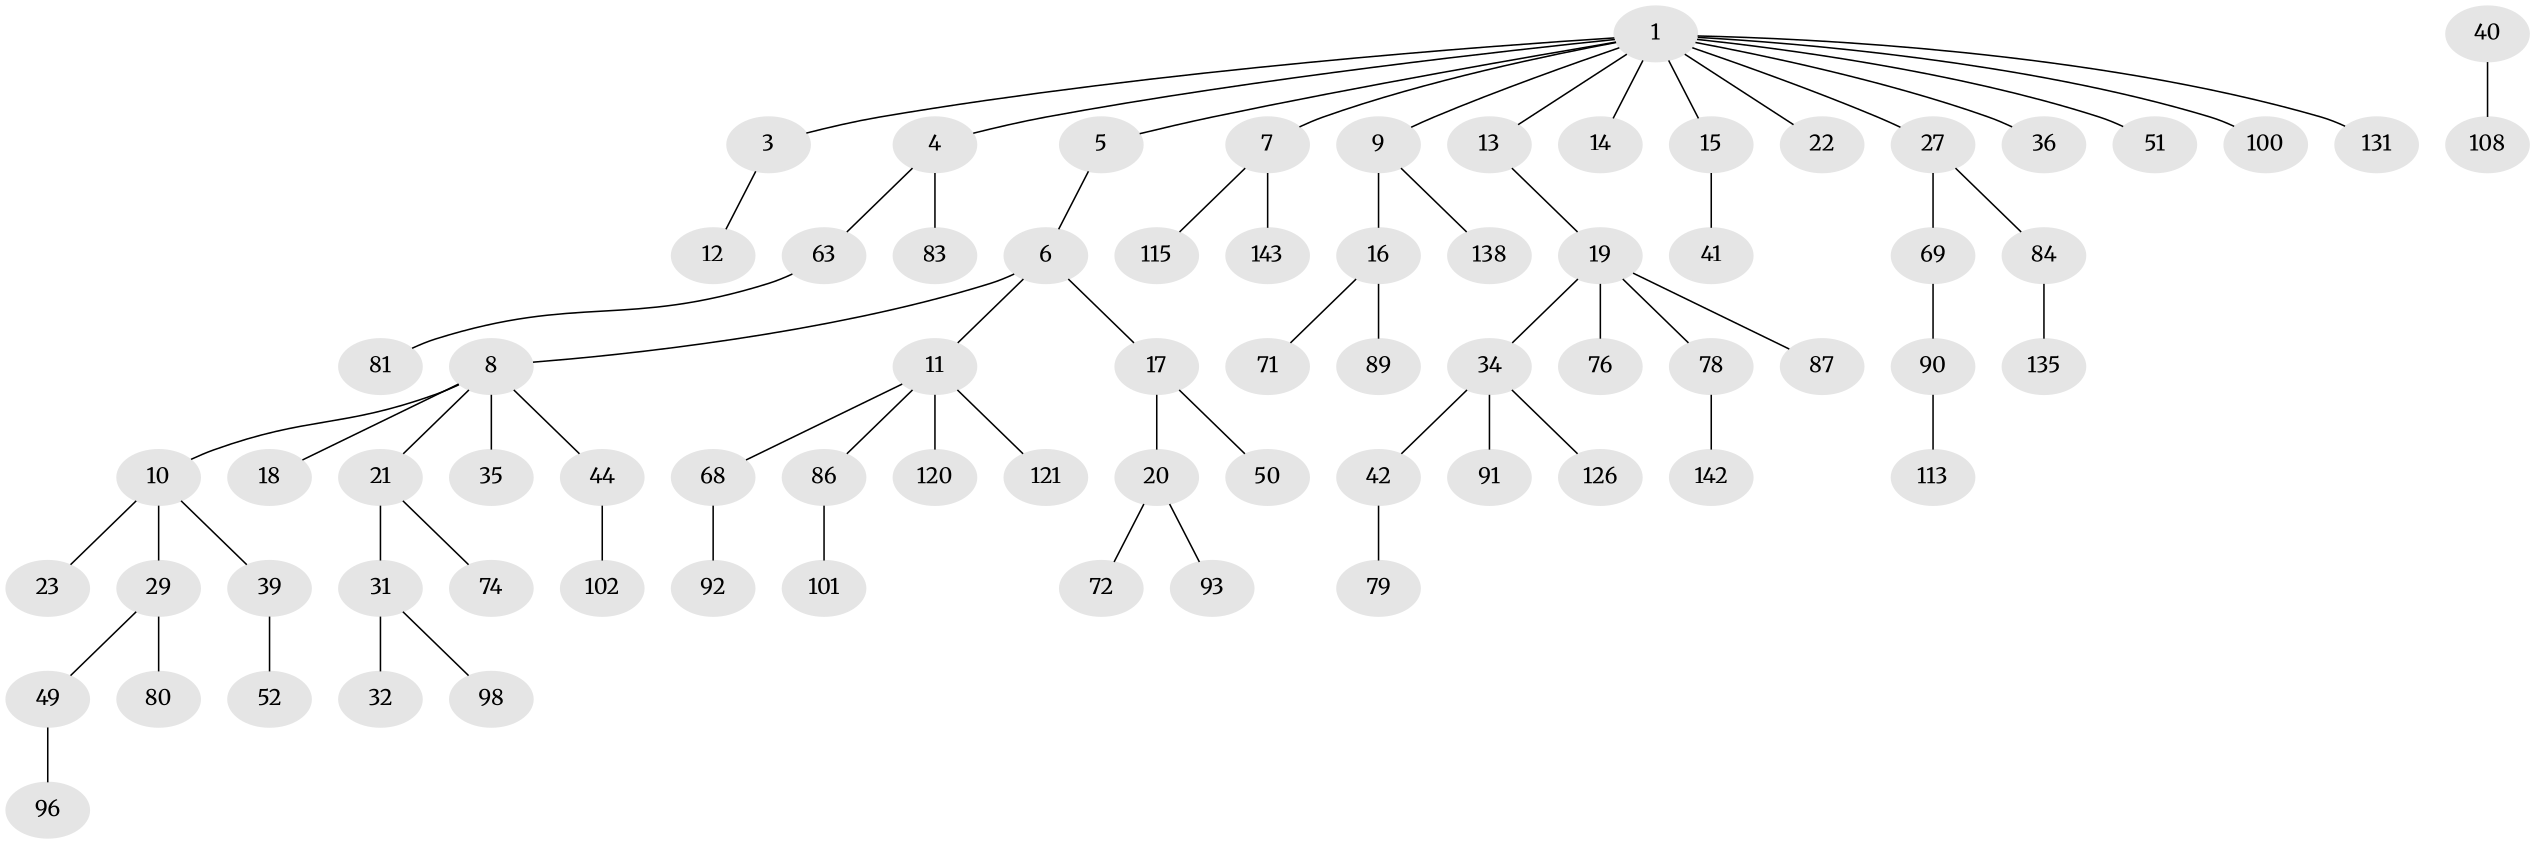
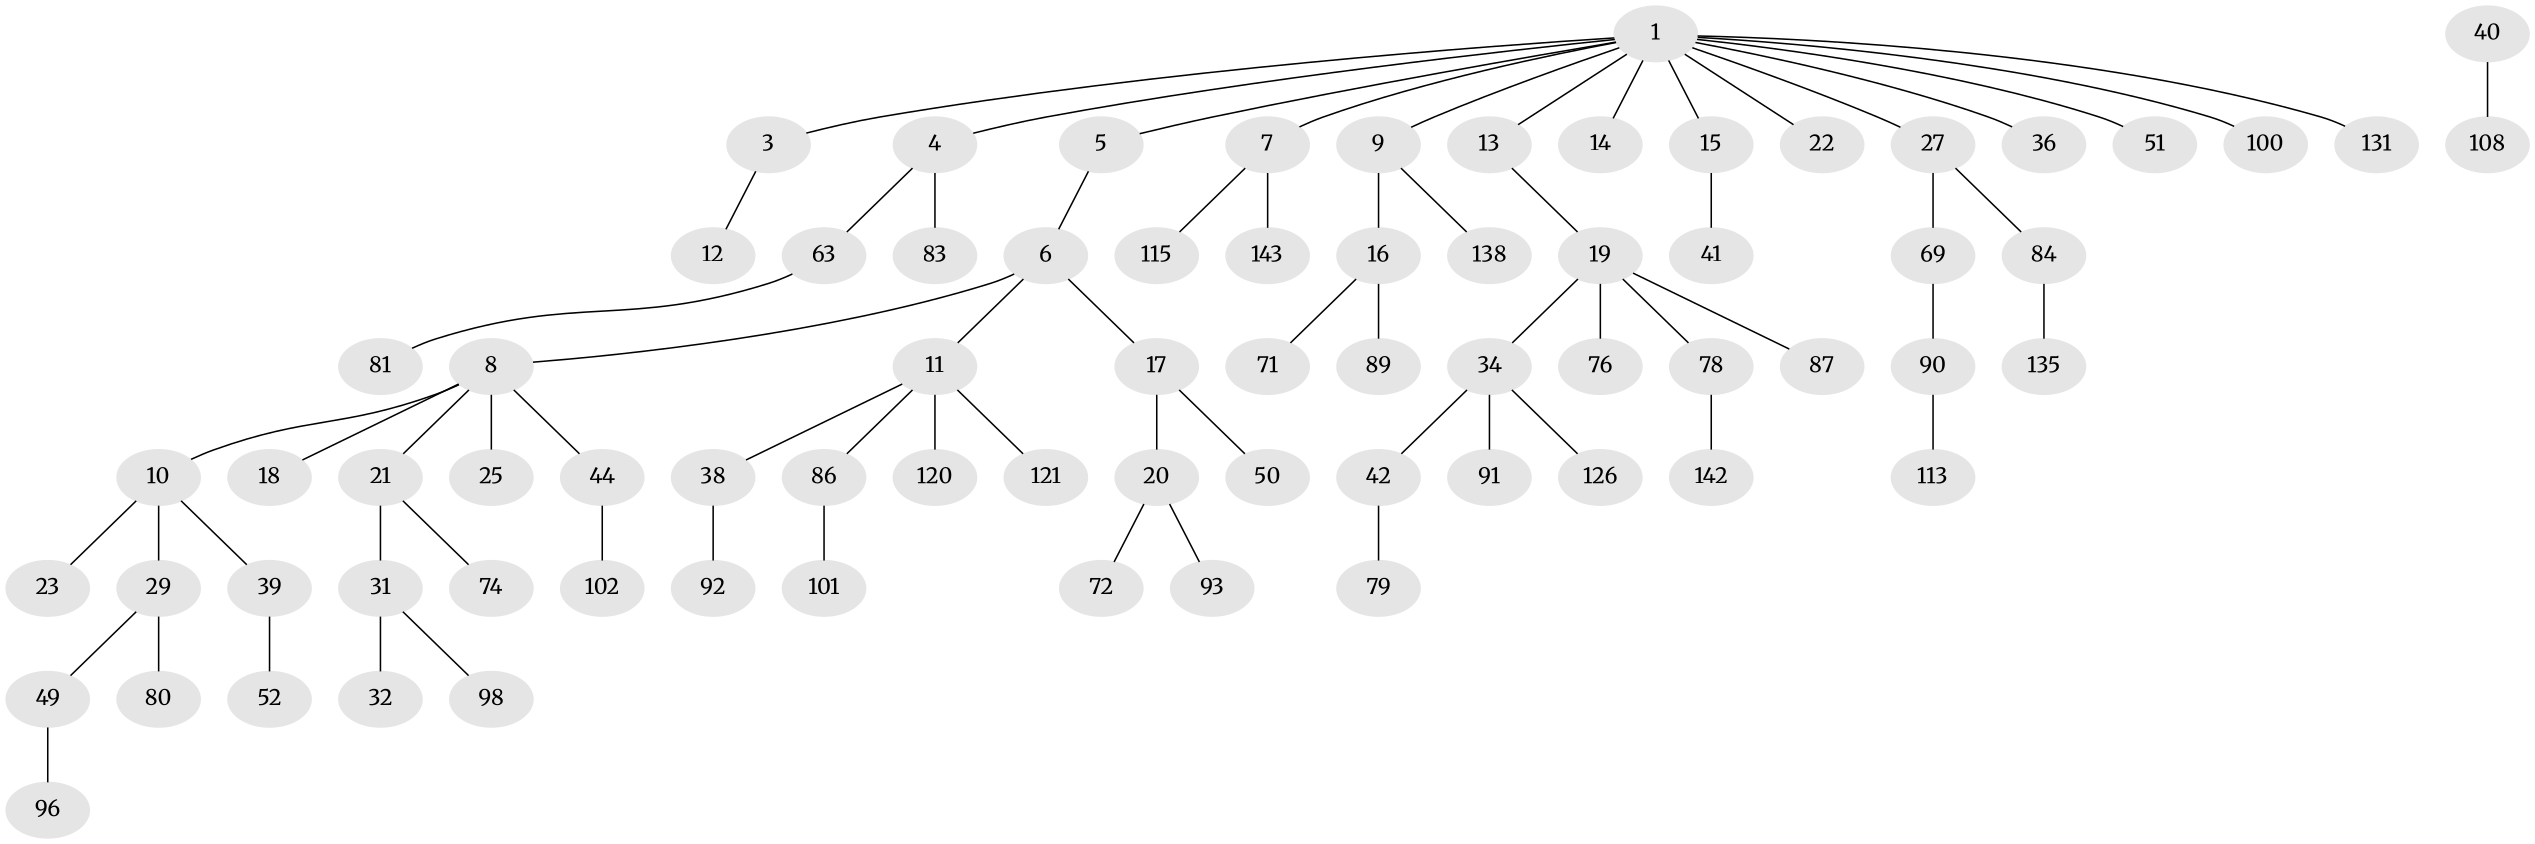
node "35": label "35" -> "25"
node "68": label "68" -> "38"
